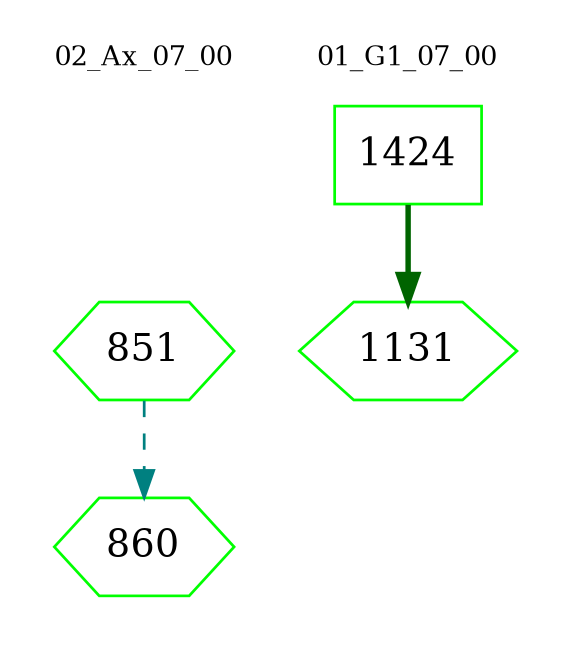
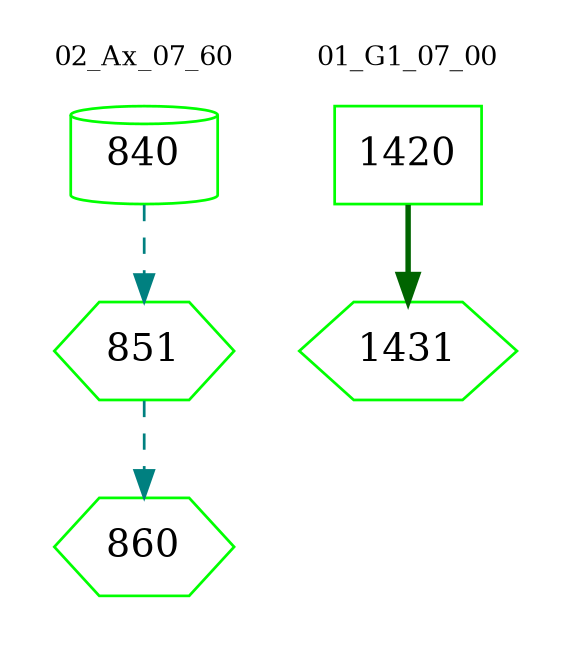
cluster "02_Ax_07_00": label "02_Ax_07_00" -> "02_Ax_07_60"
node "840": added
node "1424": label "1424" -> "1420"
node "1131": label "1131" -> "1431"
